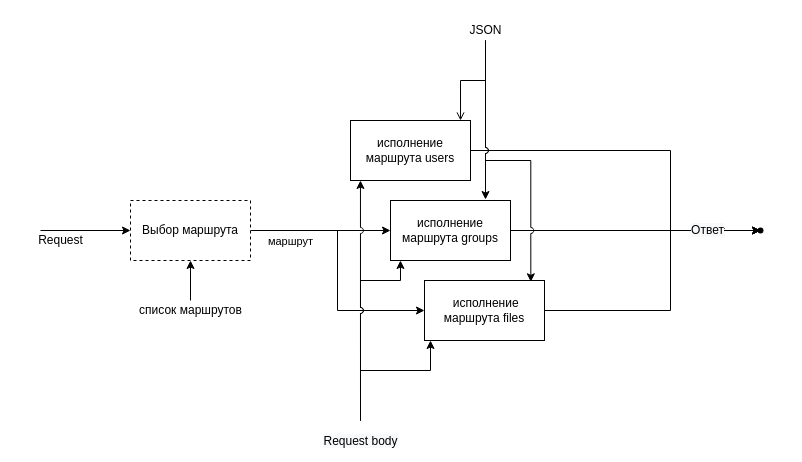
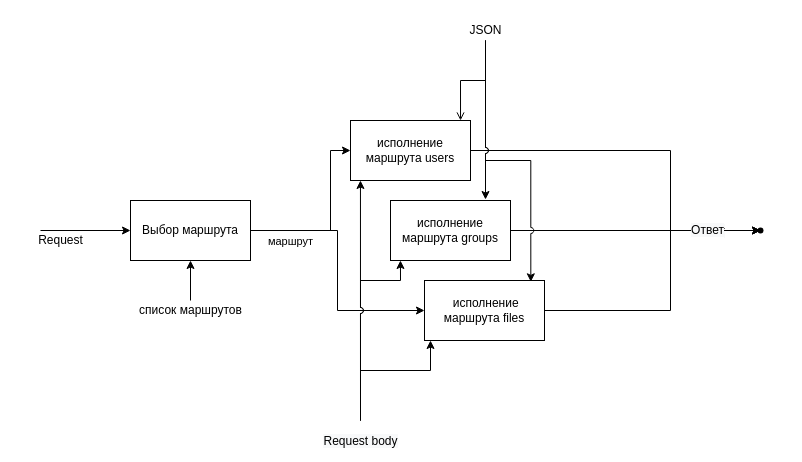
edge "Выбор маршрута" -> "исполнение маршрута users": added
node "Выбор маршрута": style dashed -> solid
edge "Выбор маршрута" -> "исполнение маршрута groups": removed
